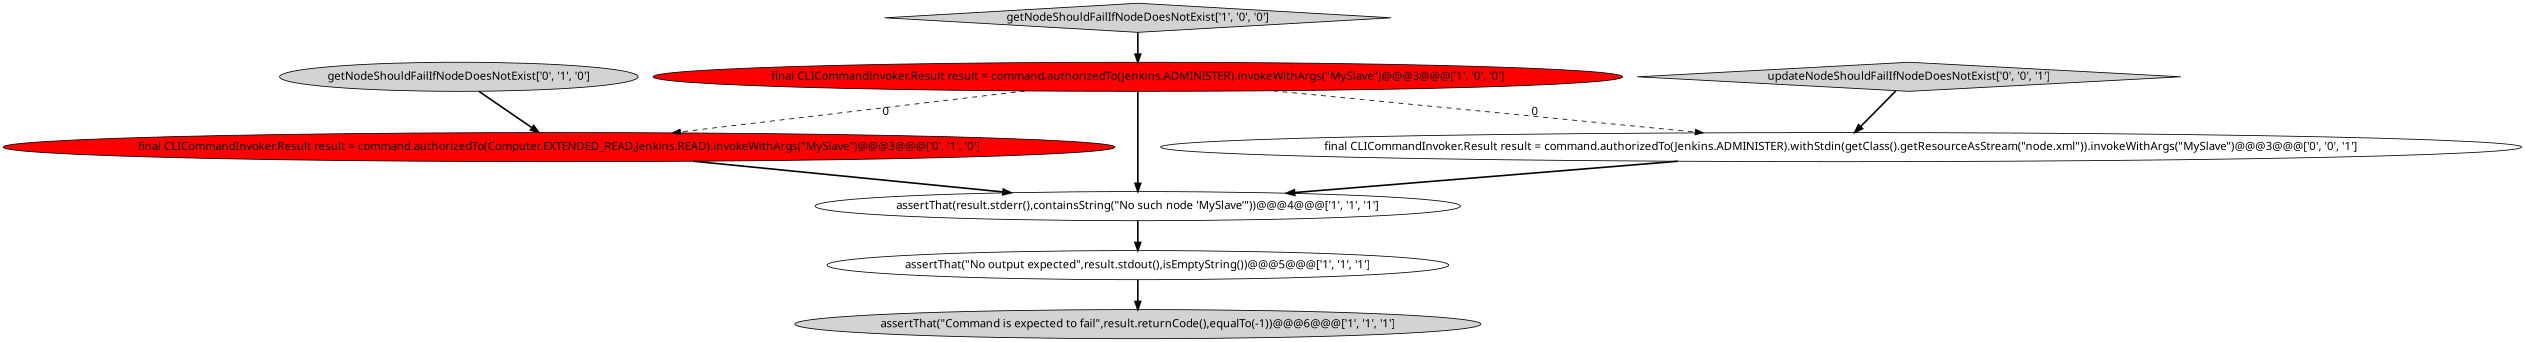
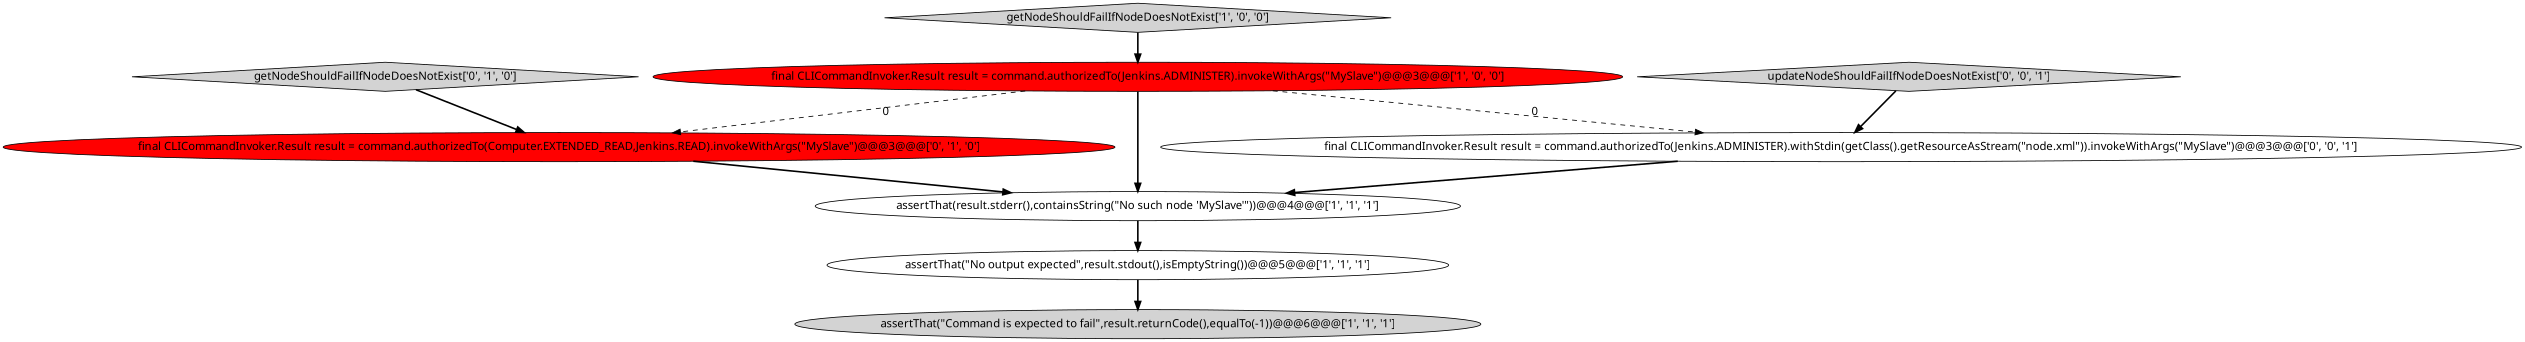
node "getNodeShouldFailIfNodeDoesNotExist['0', '1', '0']": shape ellipse -> diamond
